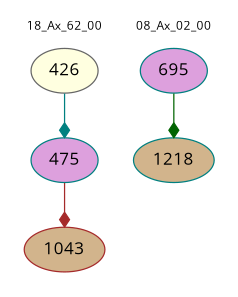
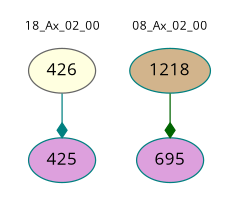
cluster "18_Ax_62_00": label "18_Ax_62_00" -> "18_Ax_02_00"
edge "695" -> "1218": reversed
node "475": label "475" -> "425"
node "1043": removed
